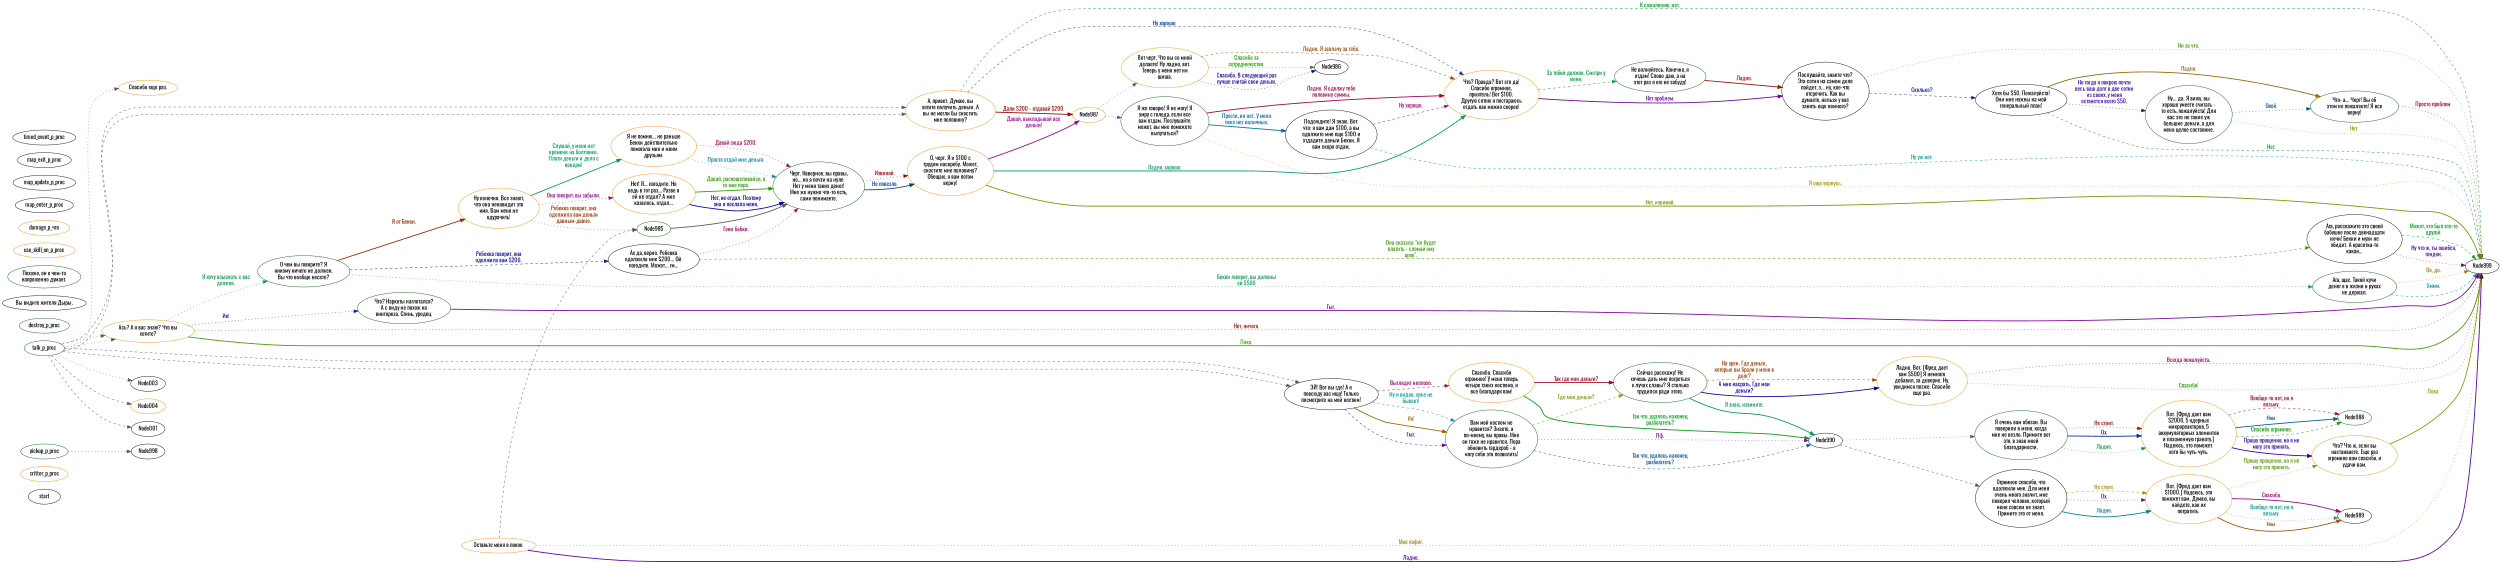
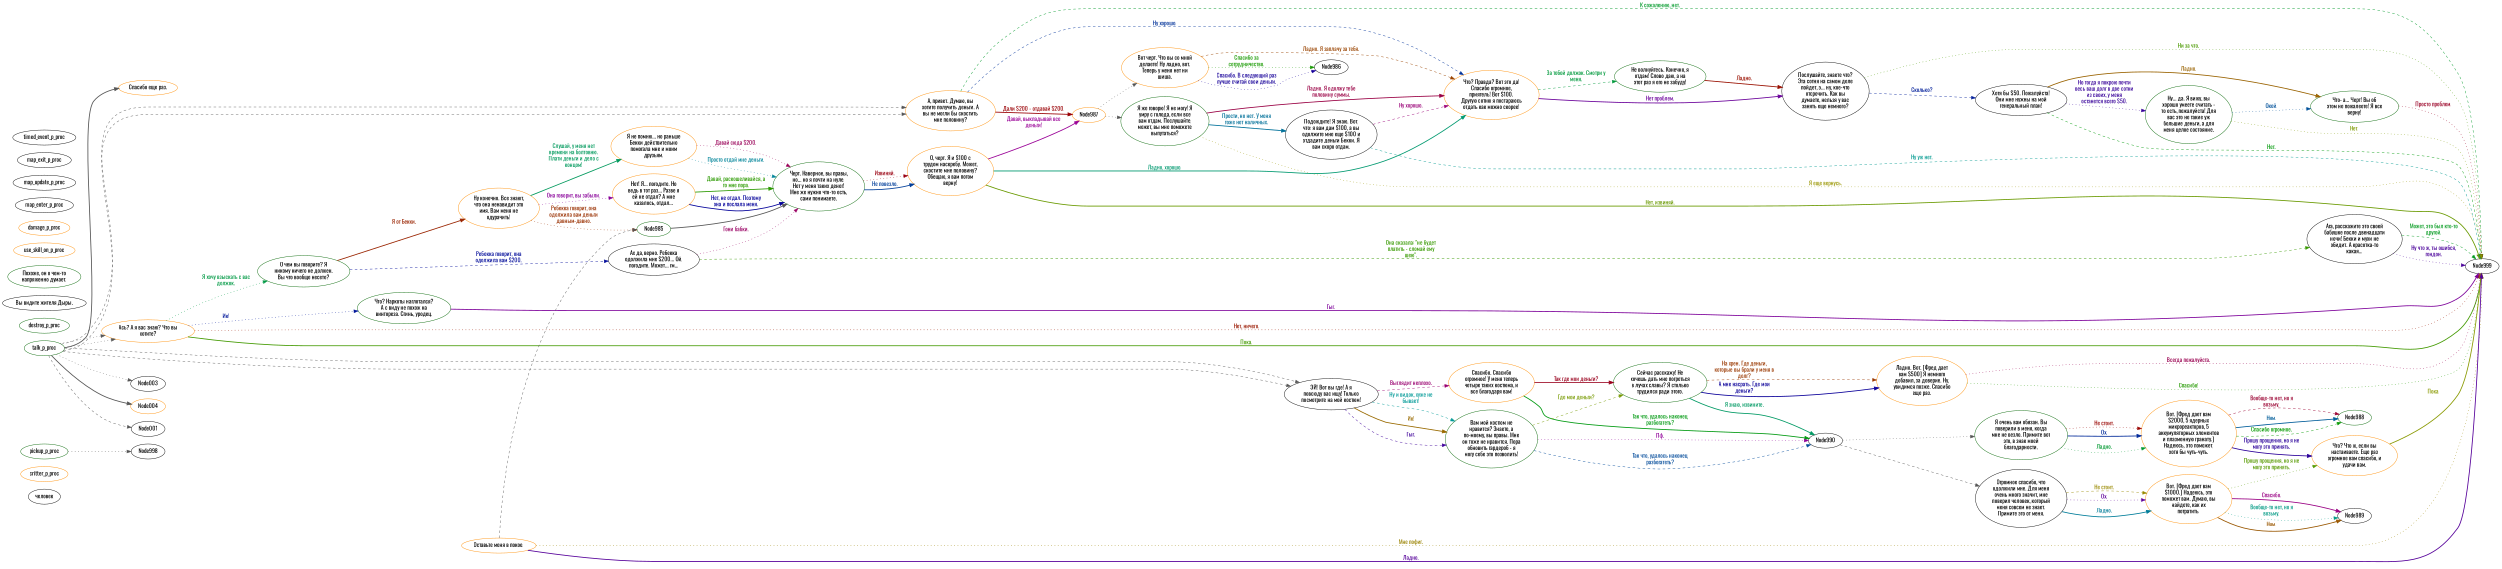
edge "talk_p_proc" -> "Спасибо еще раз.": style dotted -> bold
node "damage_p_что": label "damage_p_что" -> "damage_p_proc"
node "Ага, щас. Такой кучи денег я в жизни в руках не держал.": removed
edge "talk_p_proc" -> "Node004": style dashed -> bold
node "start": label "start" -> "человек"
